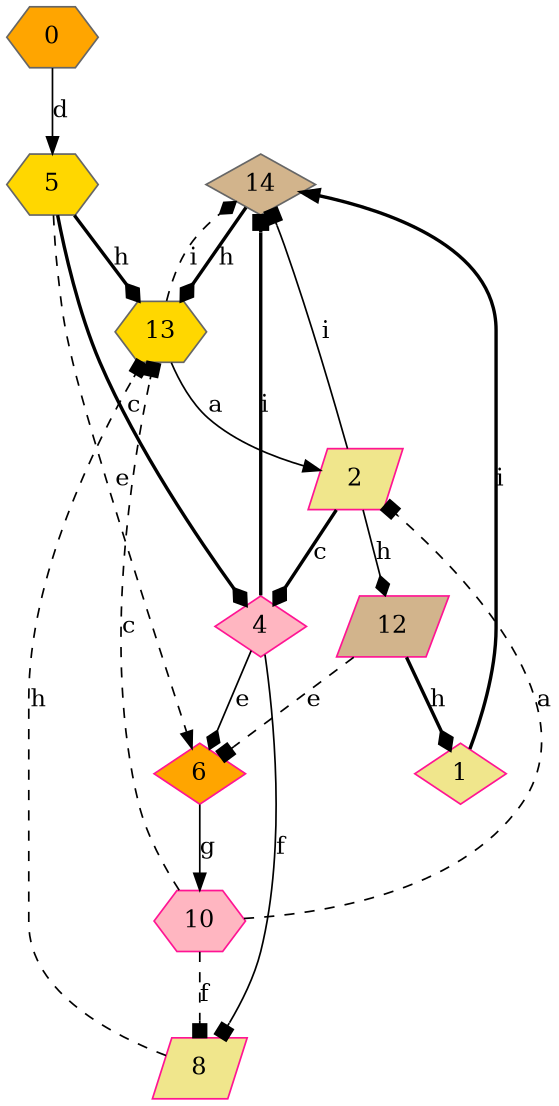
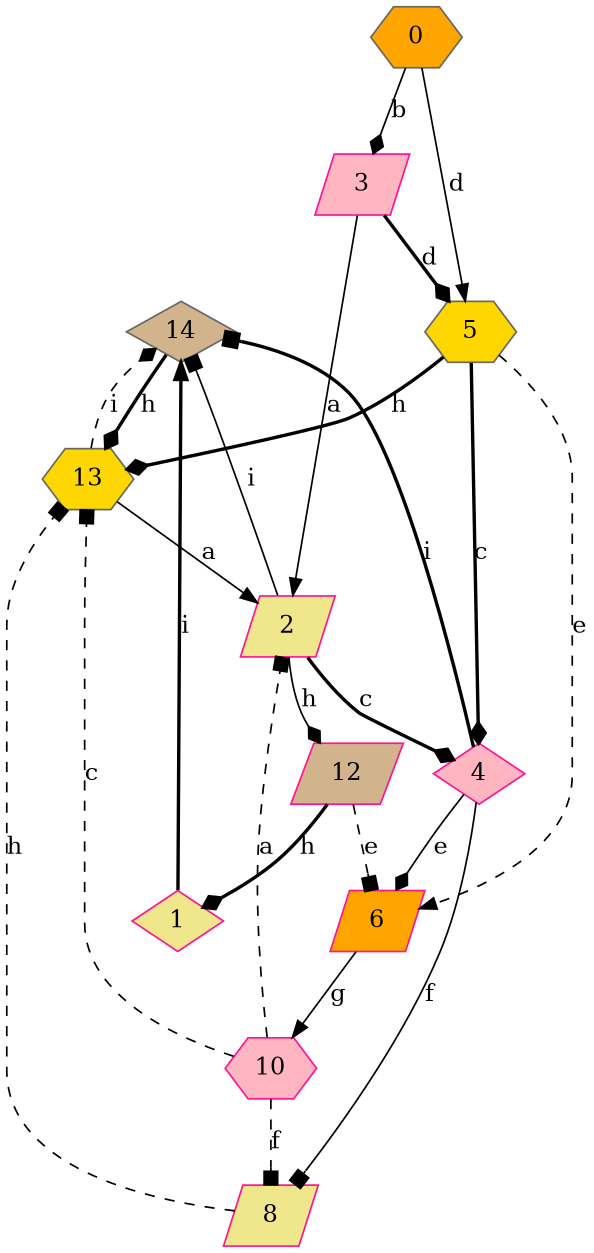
node "3": added
node "6": shape diamond -> parallelogram
